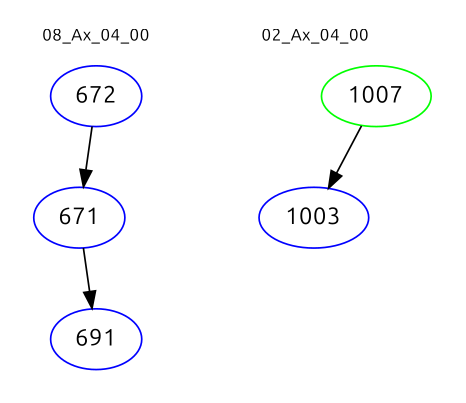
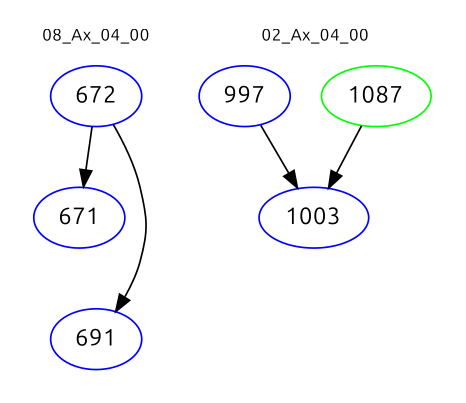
node "997": added
node "1007": label "1007" -> "1087"
edge "671" -> "691": now "672" -> "691"
